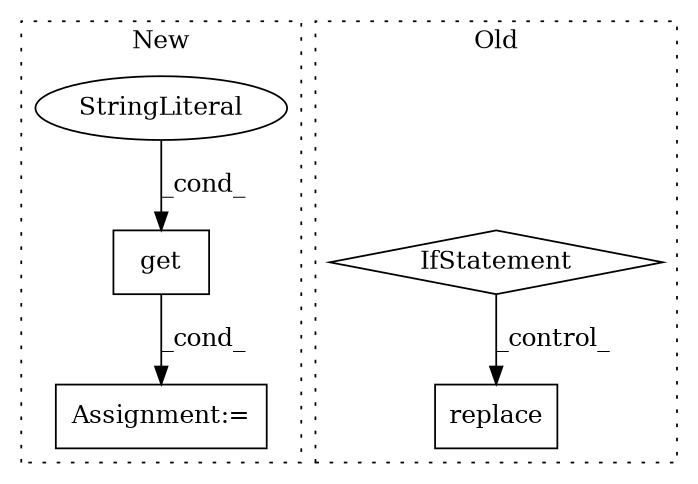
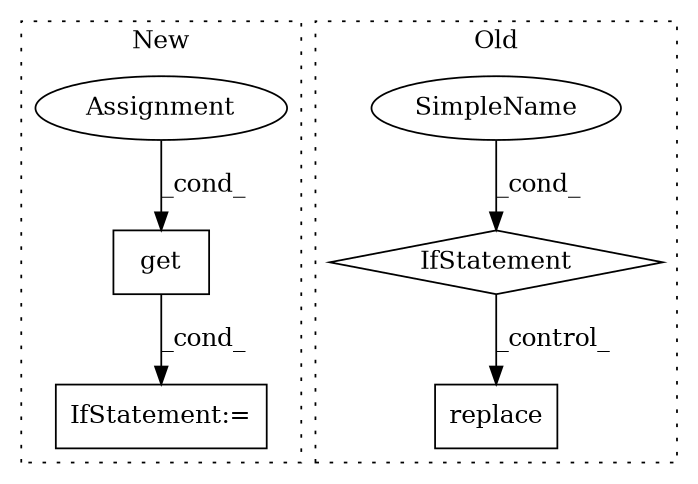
node "StringLiteral": label "StringLiteral" -> "Assignment"
node "SimpleName": added
node "Assignment:=": label "Assignment:=" -> "IfStatement:="
